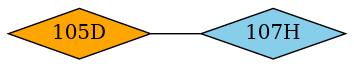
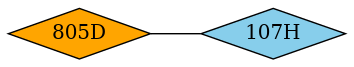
node "105D": label "105D" -> "805D"
